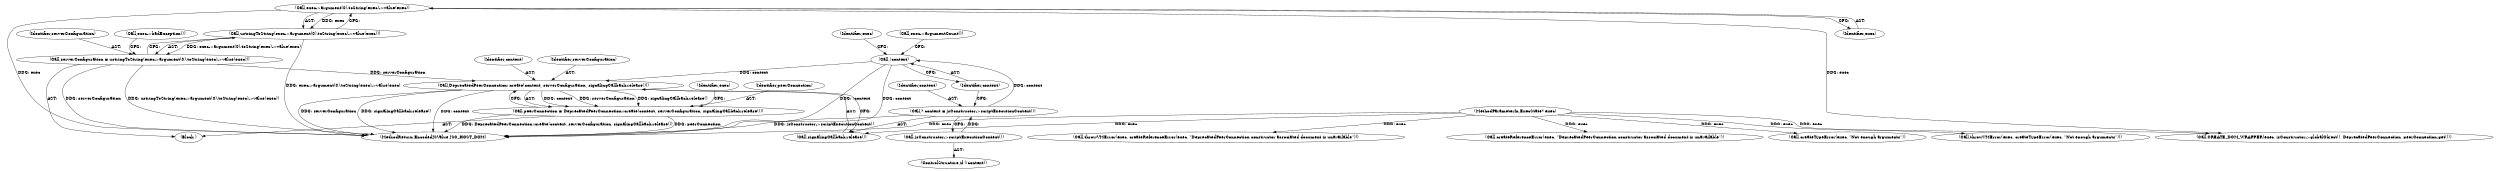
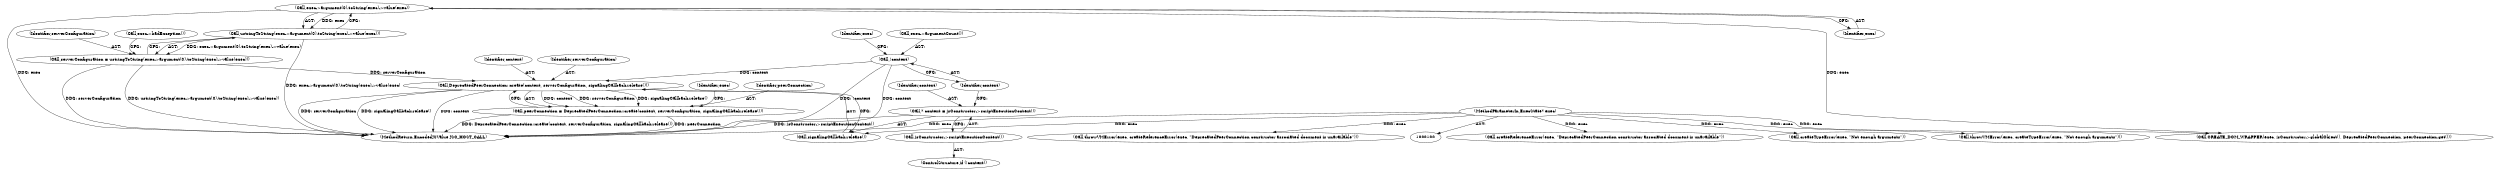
edge "(Call,exec->argumentCount())" -> "(Call,!context)": label "CFG: " -> "AST: "
edge "(Call,* context = jsConstructor->scriptExecutionContext())" -> "(Call,!context)": removed, label "DDG: context"
edge "(Call,jsConstructor->scriptExecutionContext())" -> "(Call,* context = jsConstructor->scriptExecutionContext())": label "DDG: " -> "AST: "
node "(Block,)": removed
node "(MethodReturn,EncodedJSValue JSC_HOST_DOM)": label "(MethodReturn,EncodedJSValue JSC_HOST_DOM)" -> "(MethodReturn,EncodedJSValue JSC_HOST_CALL)"
node "1000100": added
